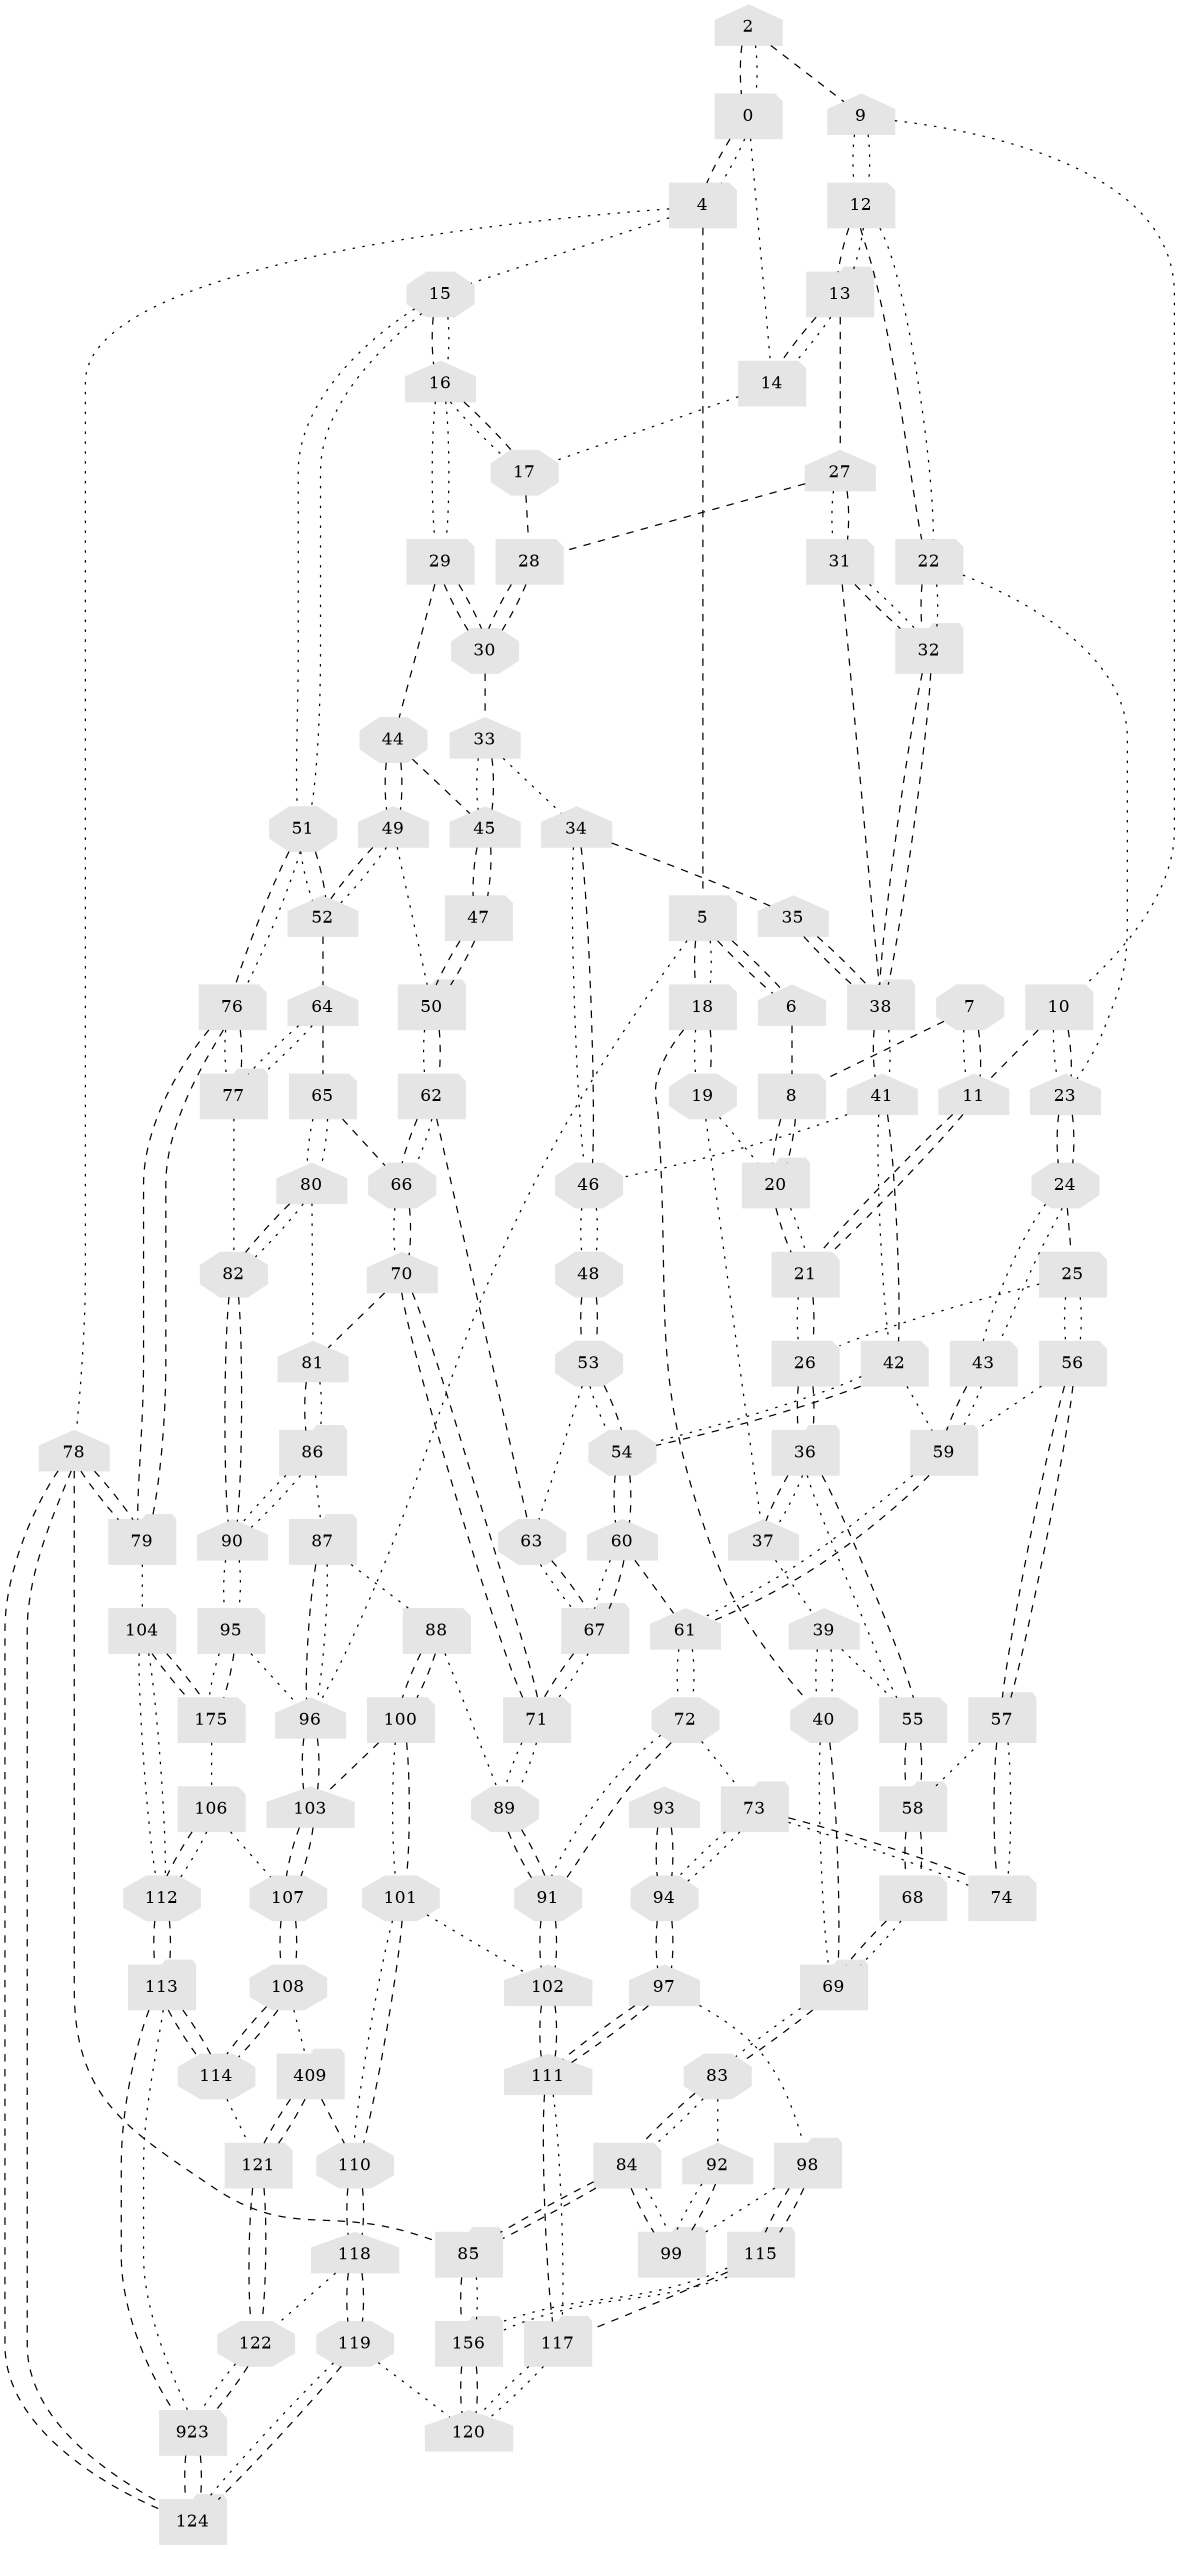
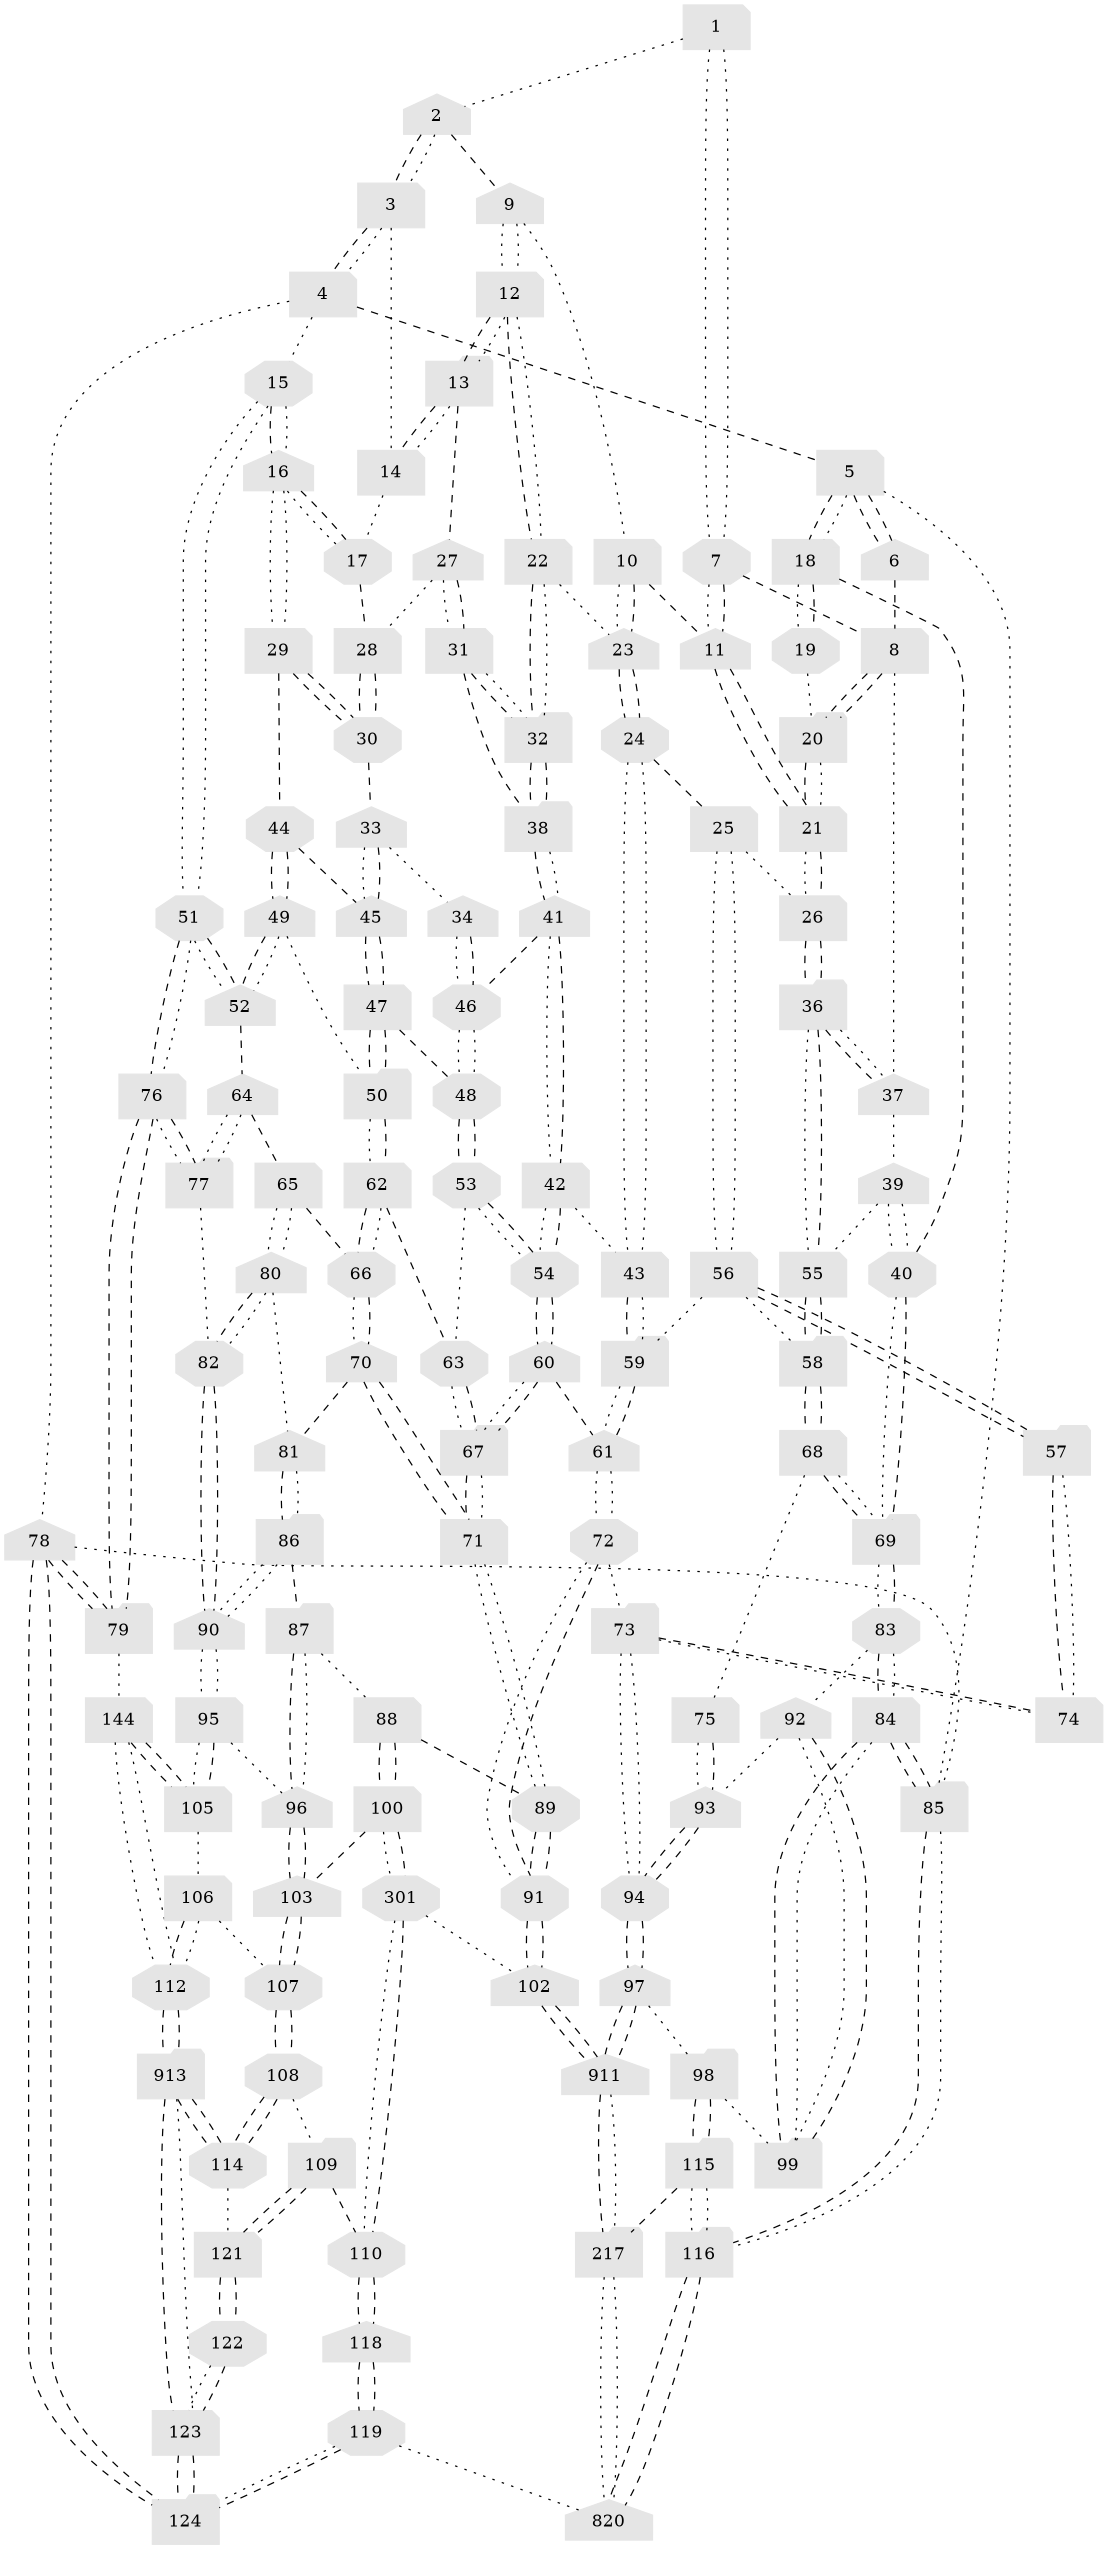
node "1": added
node "0": label "0" -> "3"
edge "27" -- "28": style dashed -> dotted
node "35": removed
edge "47" -- "48": added
edge "41" -- "46": style dotted -> dashed
edge "5" -- "96": now "5" -- "85"
edge "19" -- "37": now "8" -- "37"
edge "42" -- "59": now "42" -- "43"
edge "86" -- "87": style dotted -> dashed
node "104": label "104" -> "144"
node "175": label "175" -> "105"
edge "88" -- "89": style dotted -> dashed
node "75": added
edge "57" -- "58": now "56" -- "58"
edge "92" -- "93": added
node "101": label "101" -> "301"
edge "78" -- "85": style dashed -> dotted
node "113": label "113" -> "913"
node "409": label "409" -> "109"
node "111": label "111" -> "911"
edge "118" -- "122": removed
node "156": label "156" -> "116"
node "117": label "117" -> "217"
node "923": label "923" -> "123"
node "120": label "120" -> "820"
